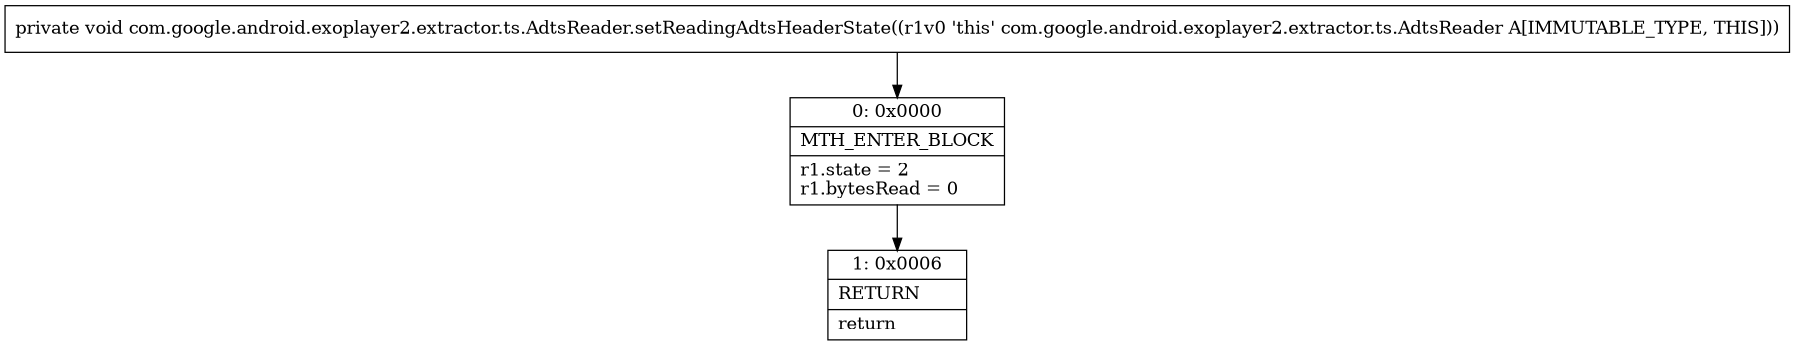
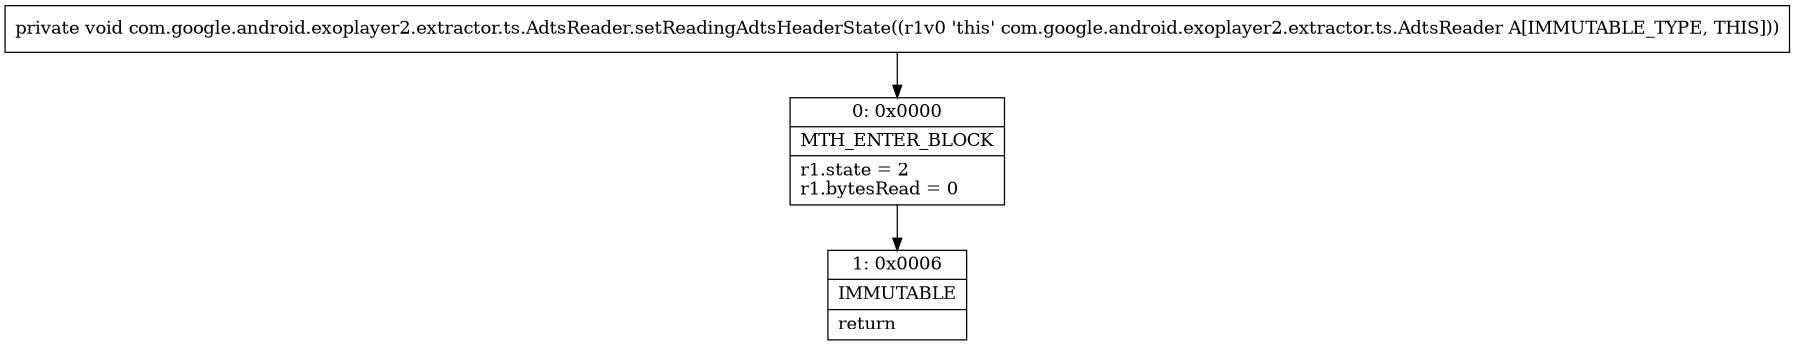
node "1: 0x0006": text "RETURN" -> "IMMUTABLE"
